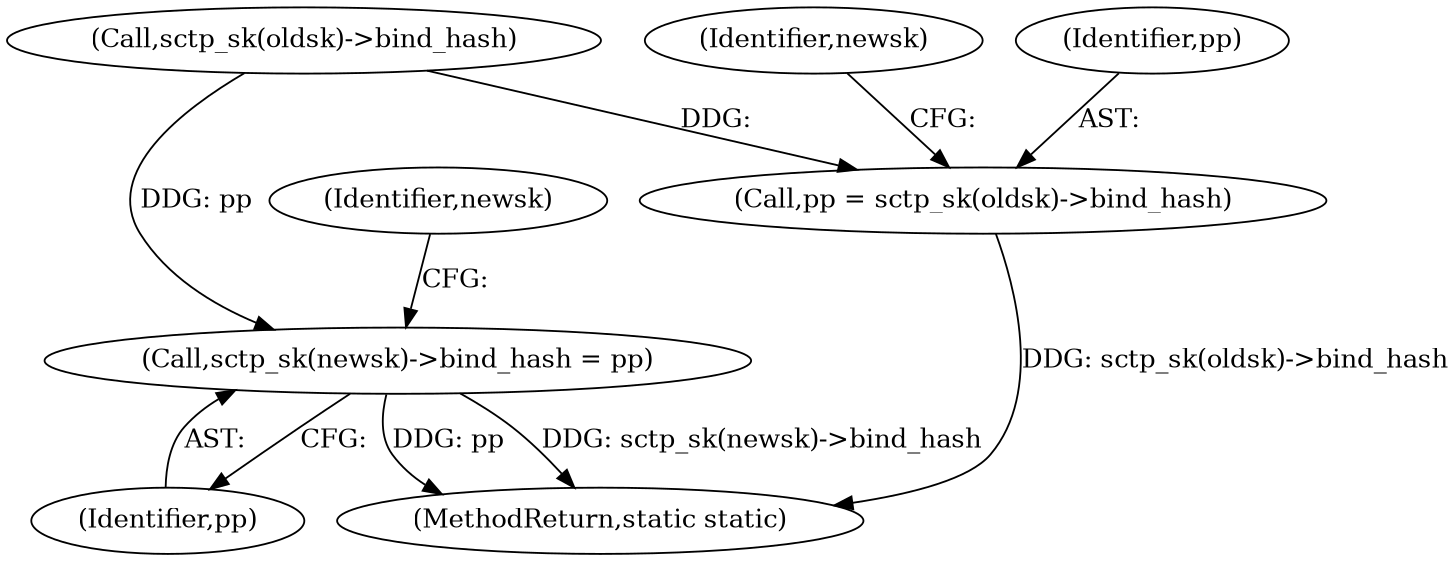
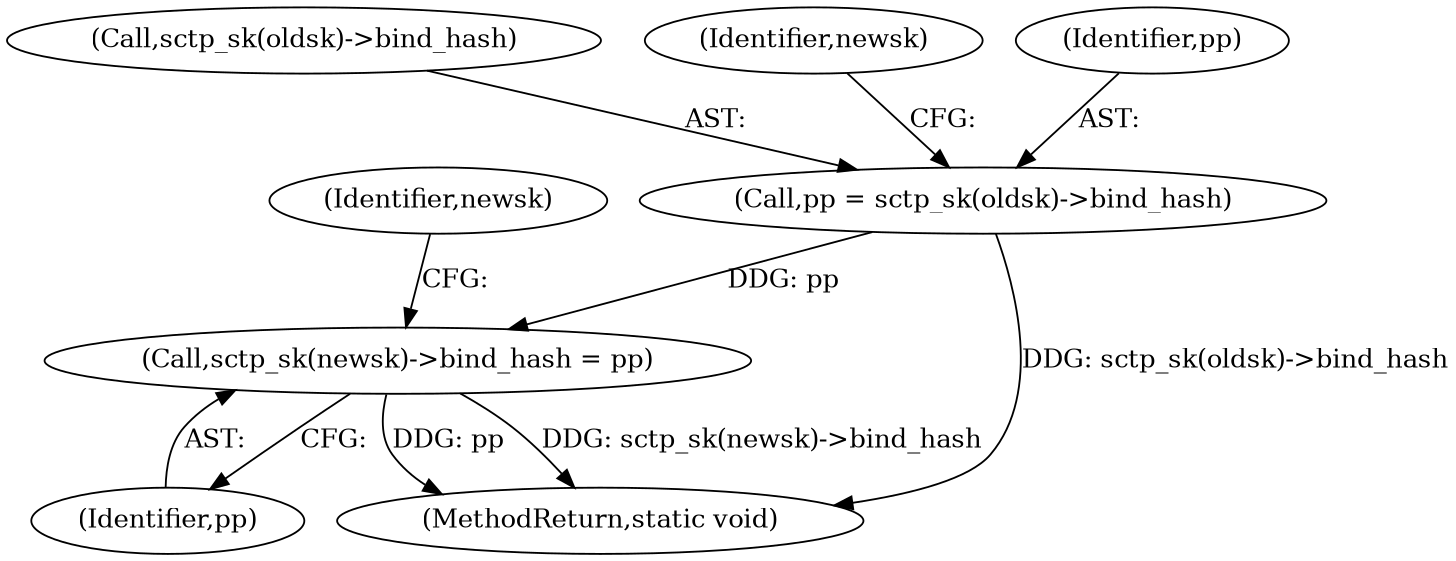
edge "(Call,sctp_sk(oldsk)->bind_hash)" -> "(Call,pp = sctp_sk(oldsk)->bind_hash)": label "DDG: " -> "AST: "
edge "(Call,sctp_sk(oldsk)->bind_hash)" -> "(Call,sctp_sk(newsk)->bind_hash = pp)": now "(Call,pp = sctp_sk(oldsk)->bind_hash)" -> "(Call,sctp_sk(newsk)->bind_hash = pp)"
node "(MethodReturn,static static)": label "(MethodReturn,static static)" -> "(MethodReturn,static void)"
